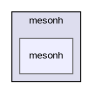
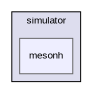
cluster "mesonh": label "mesonh" -> "simulator"
